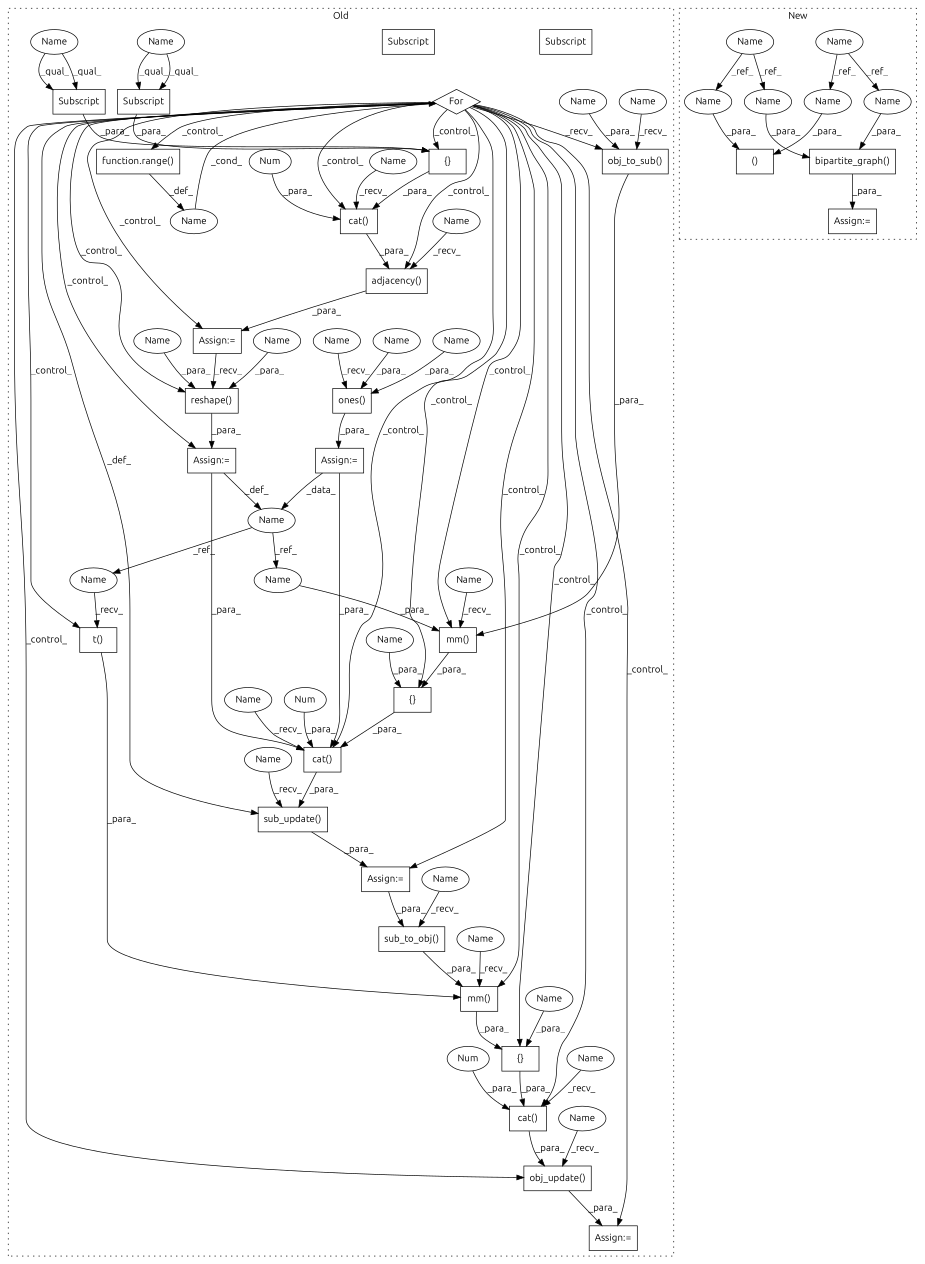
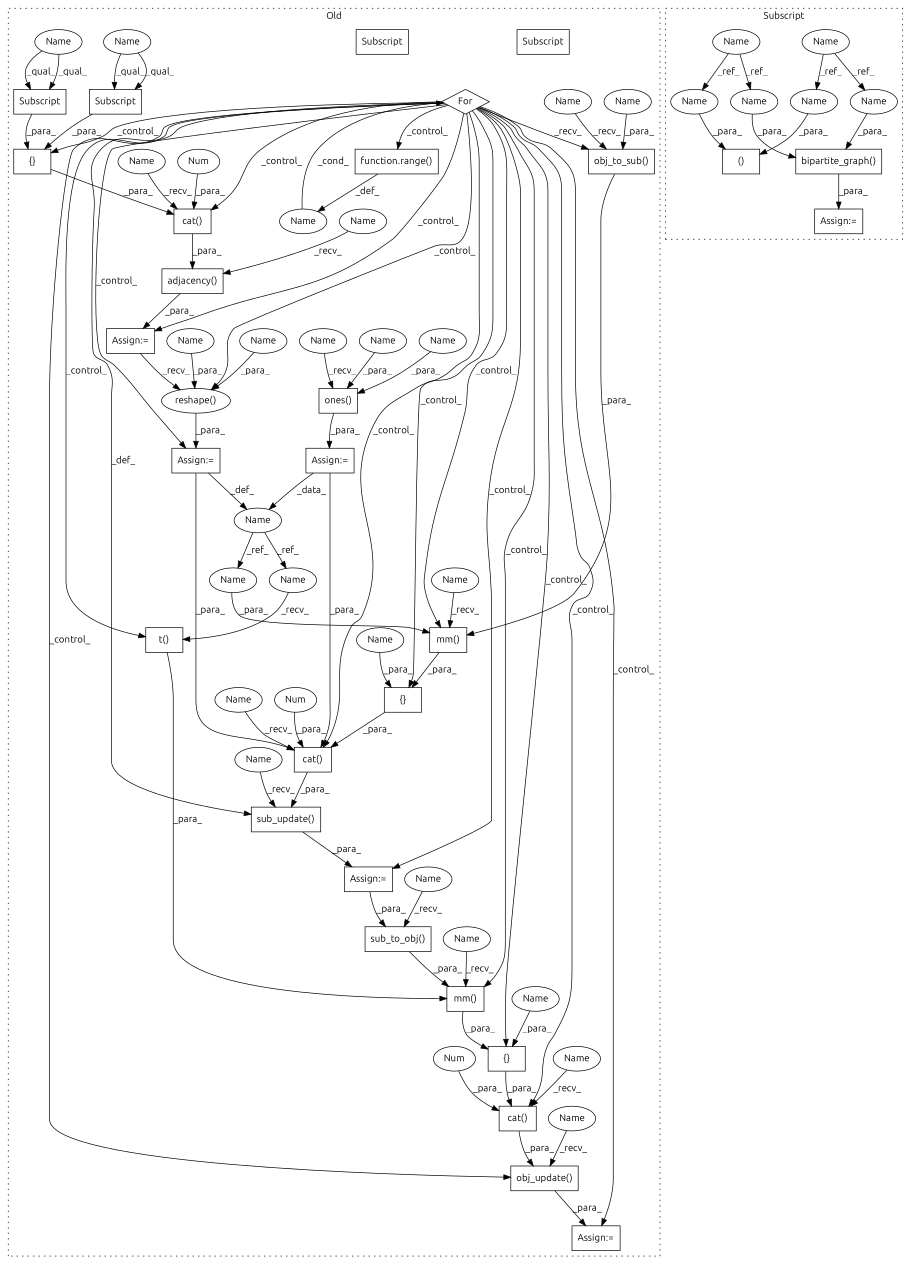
cluster "New": label "New" -> "Subscript"
edge "For" -> "adjacency()": removed, label "_control_"
node "reshape()": shape box -> ellipse
